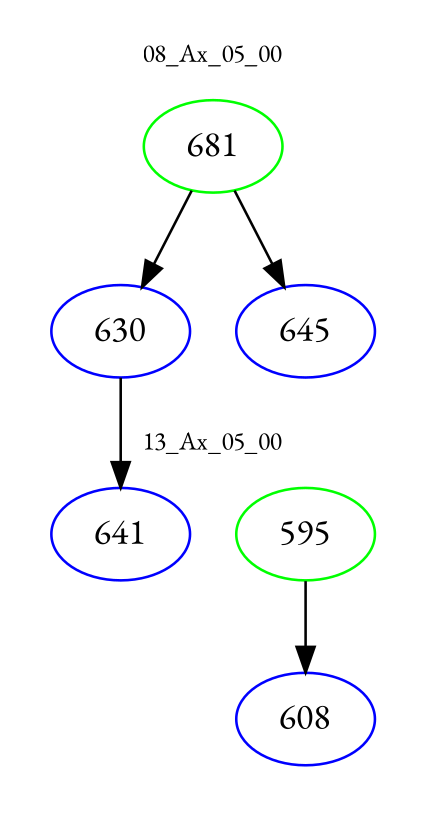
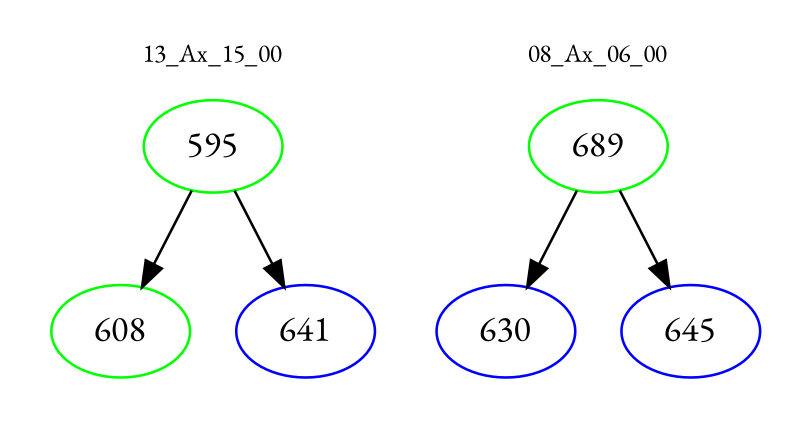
cluster "08_Ax_05_00": label "08_Ax_05_00" -> "08_Ax_06_00"
node "681": label "681" -> "689"
edge "630" -> "641": now "595" -> "641"
cluster "13_Ax_05_00": label "13_Ax_05_00" -> "13_Ax_15_00"
node "608": color blue -> green
